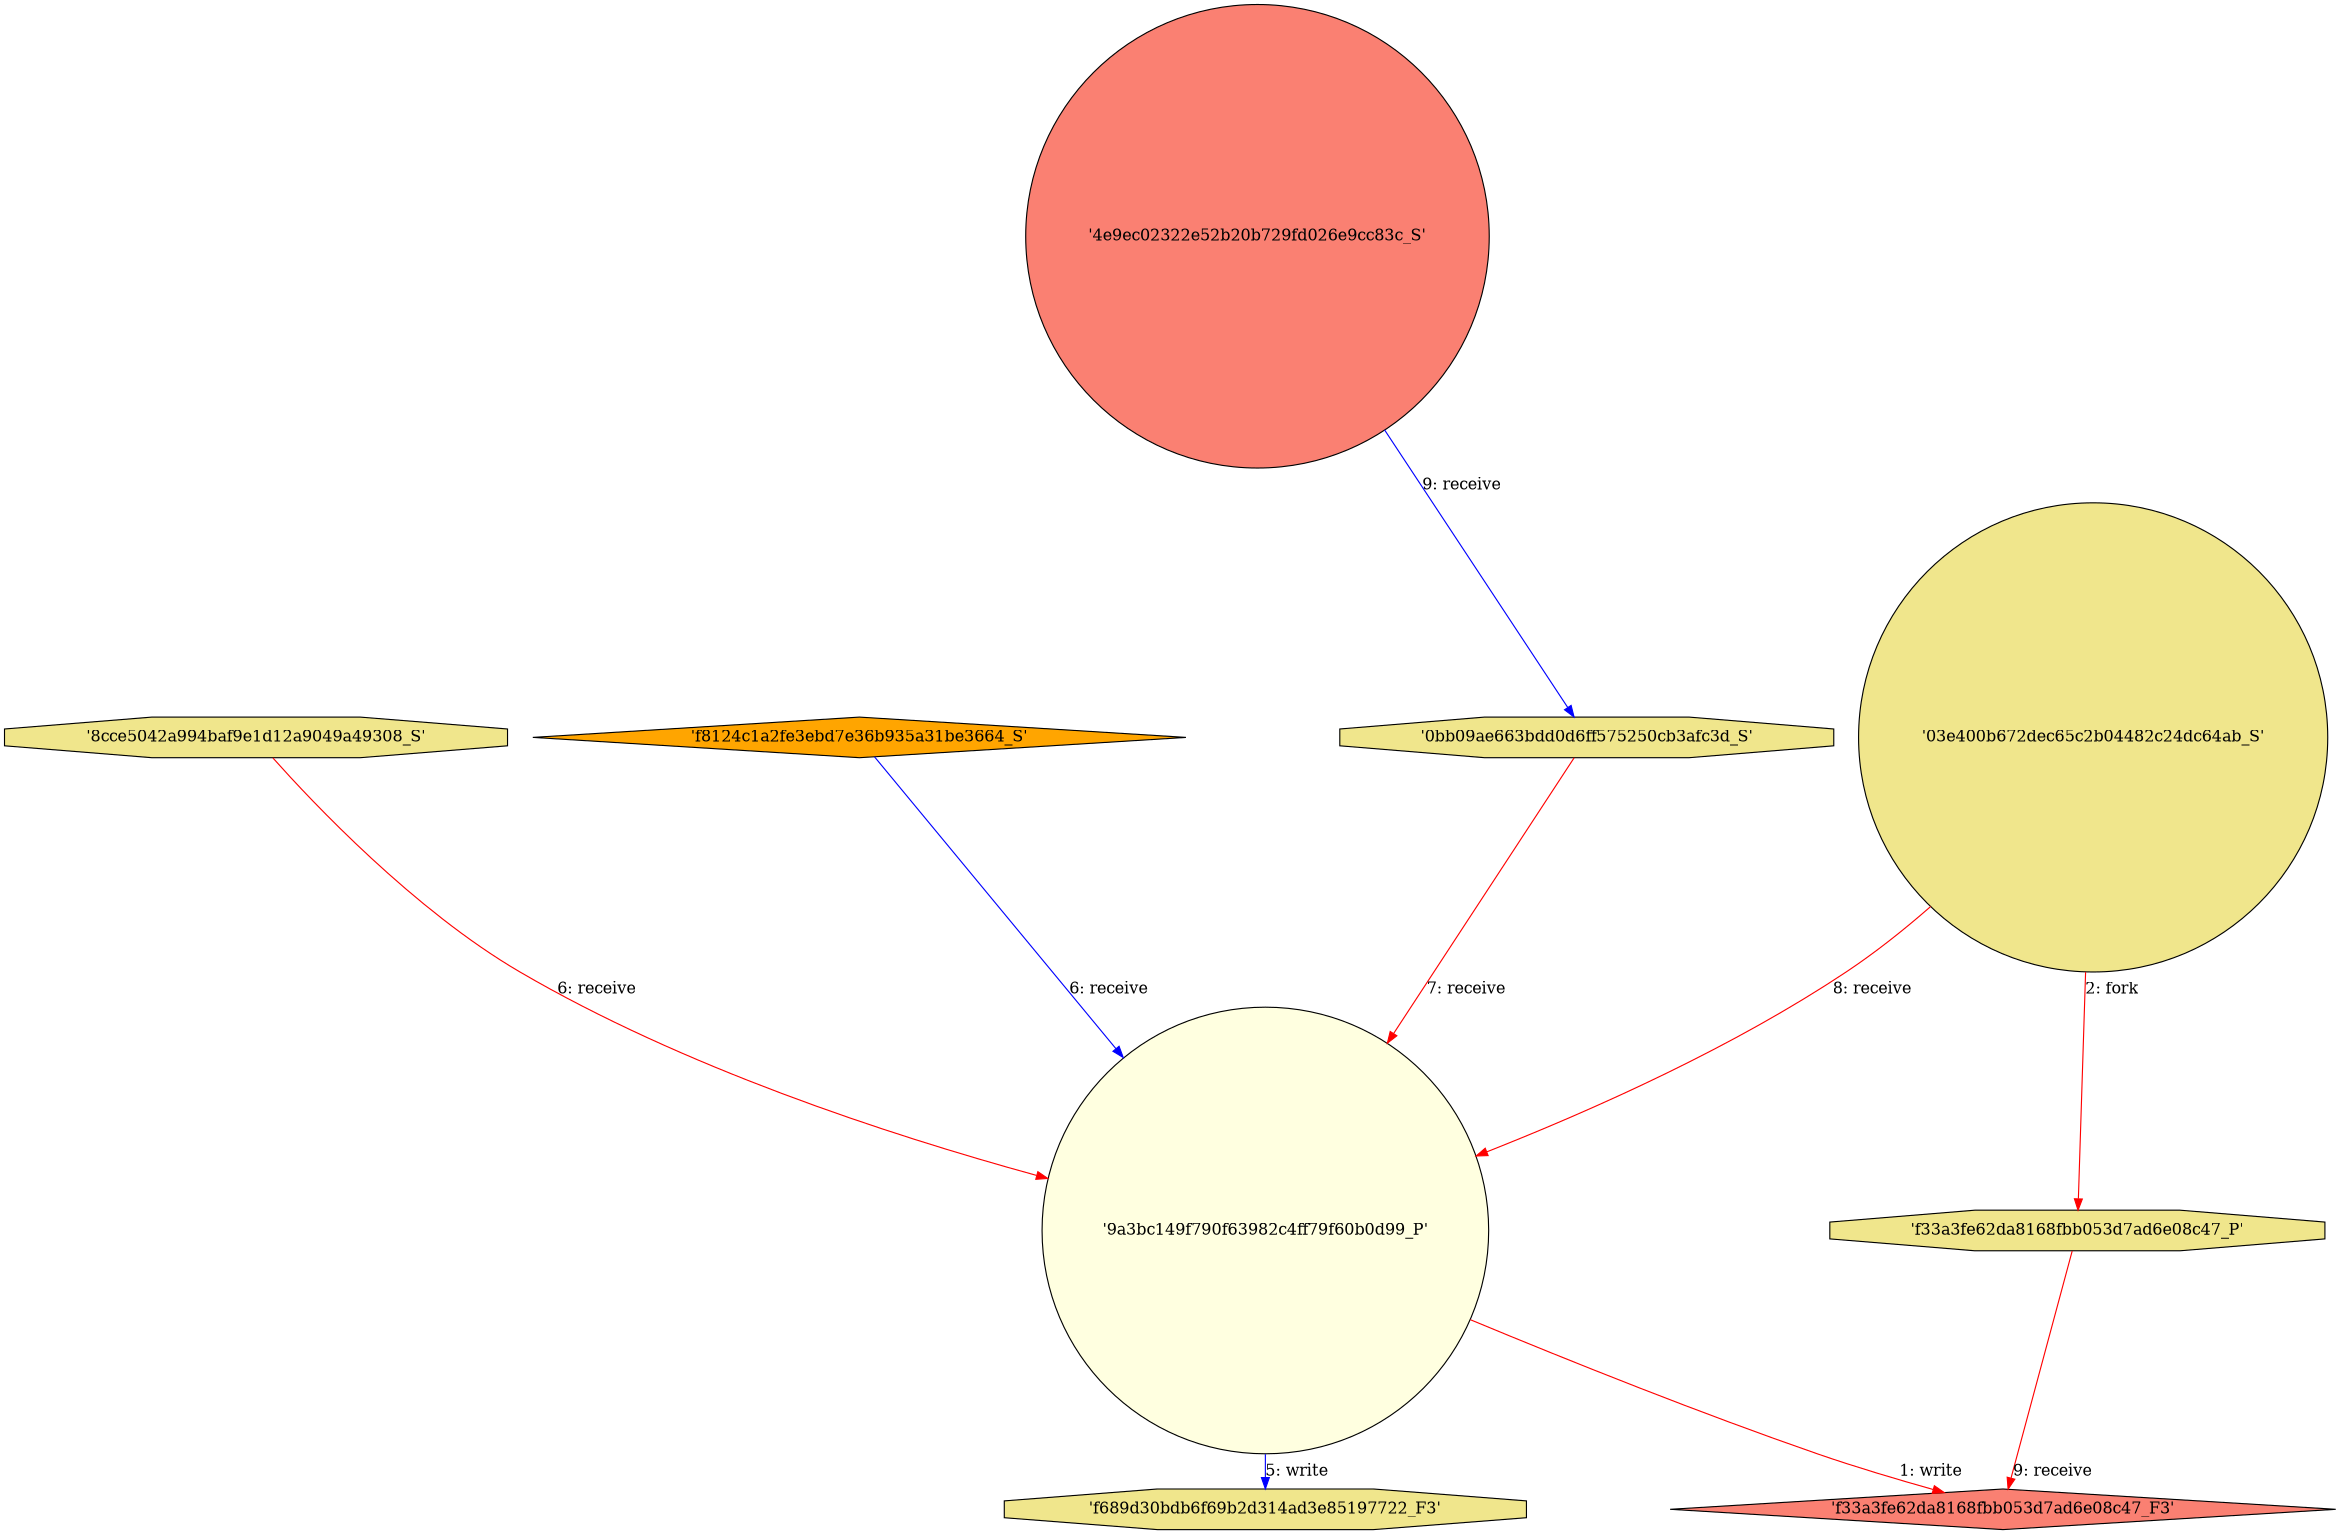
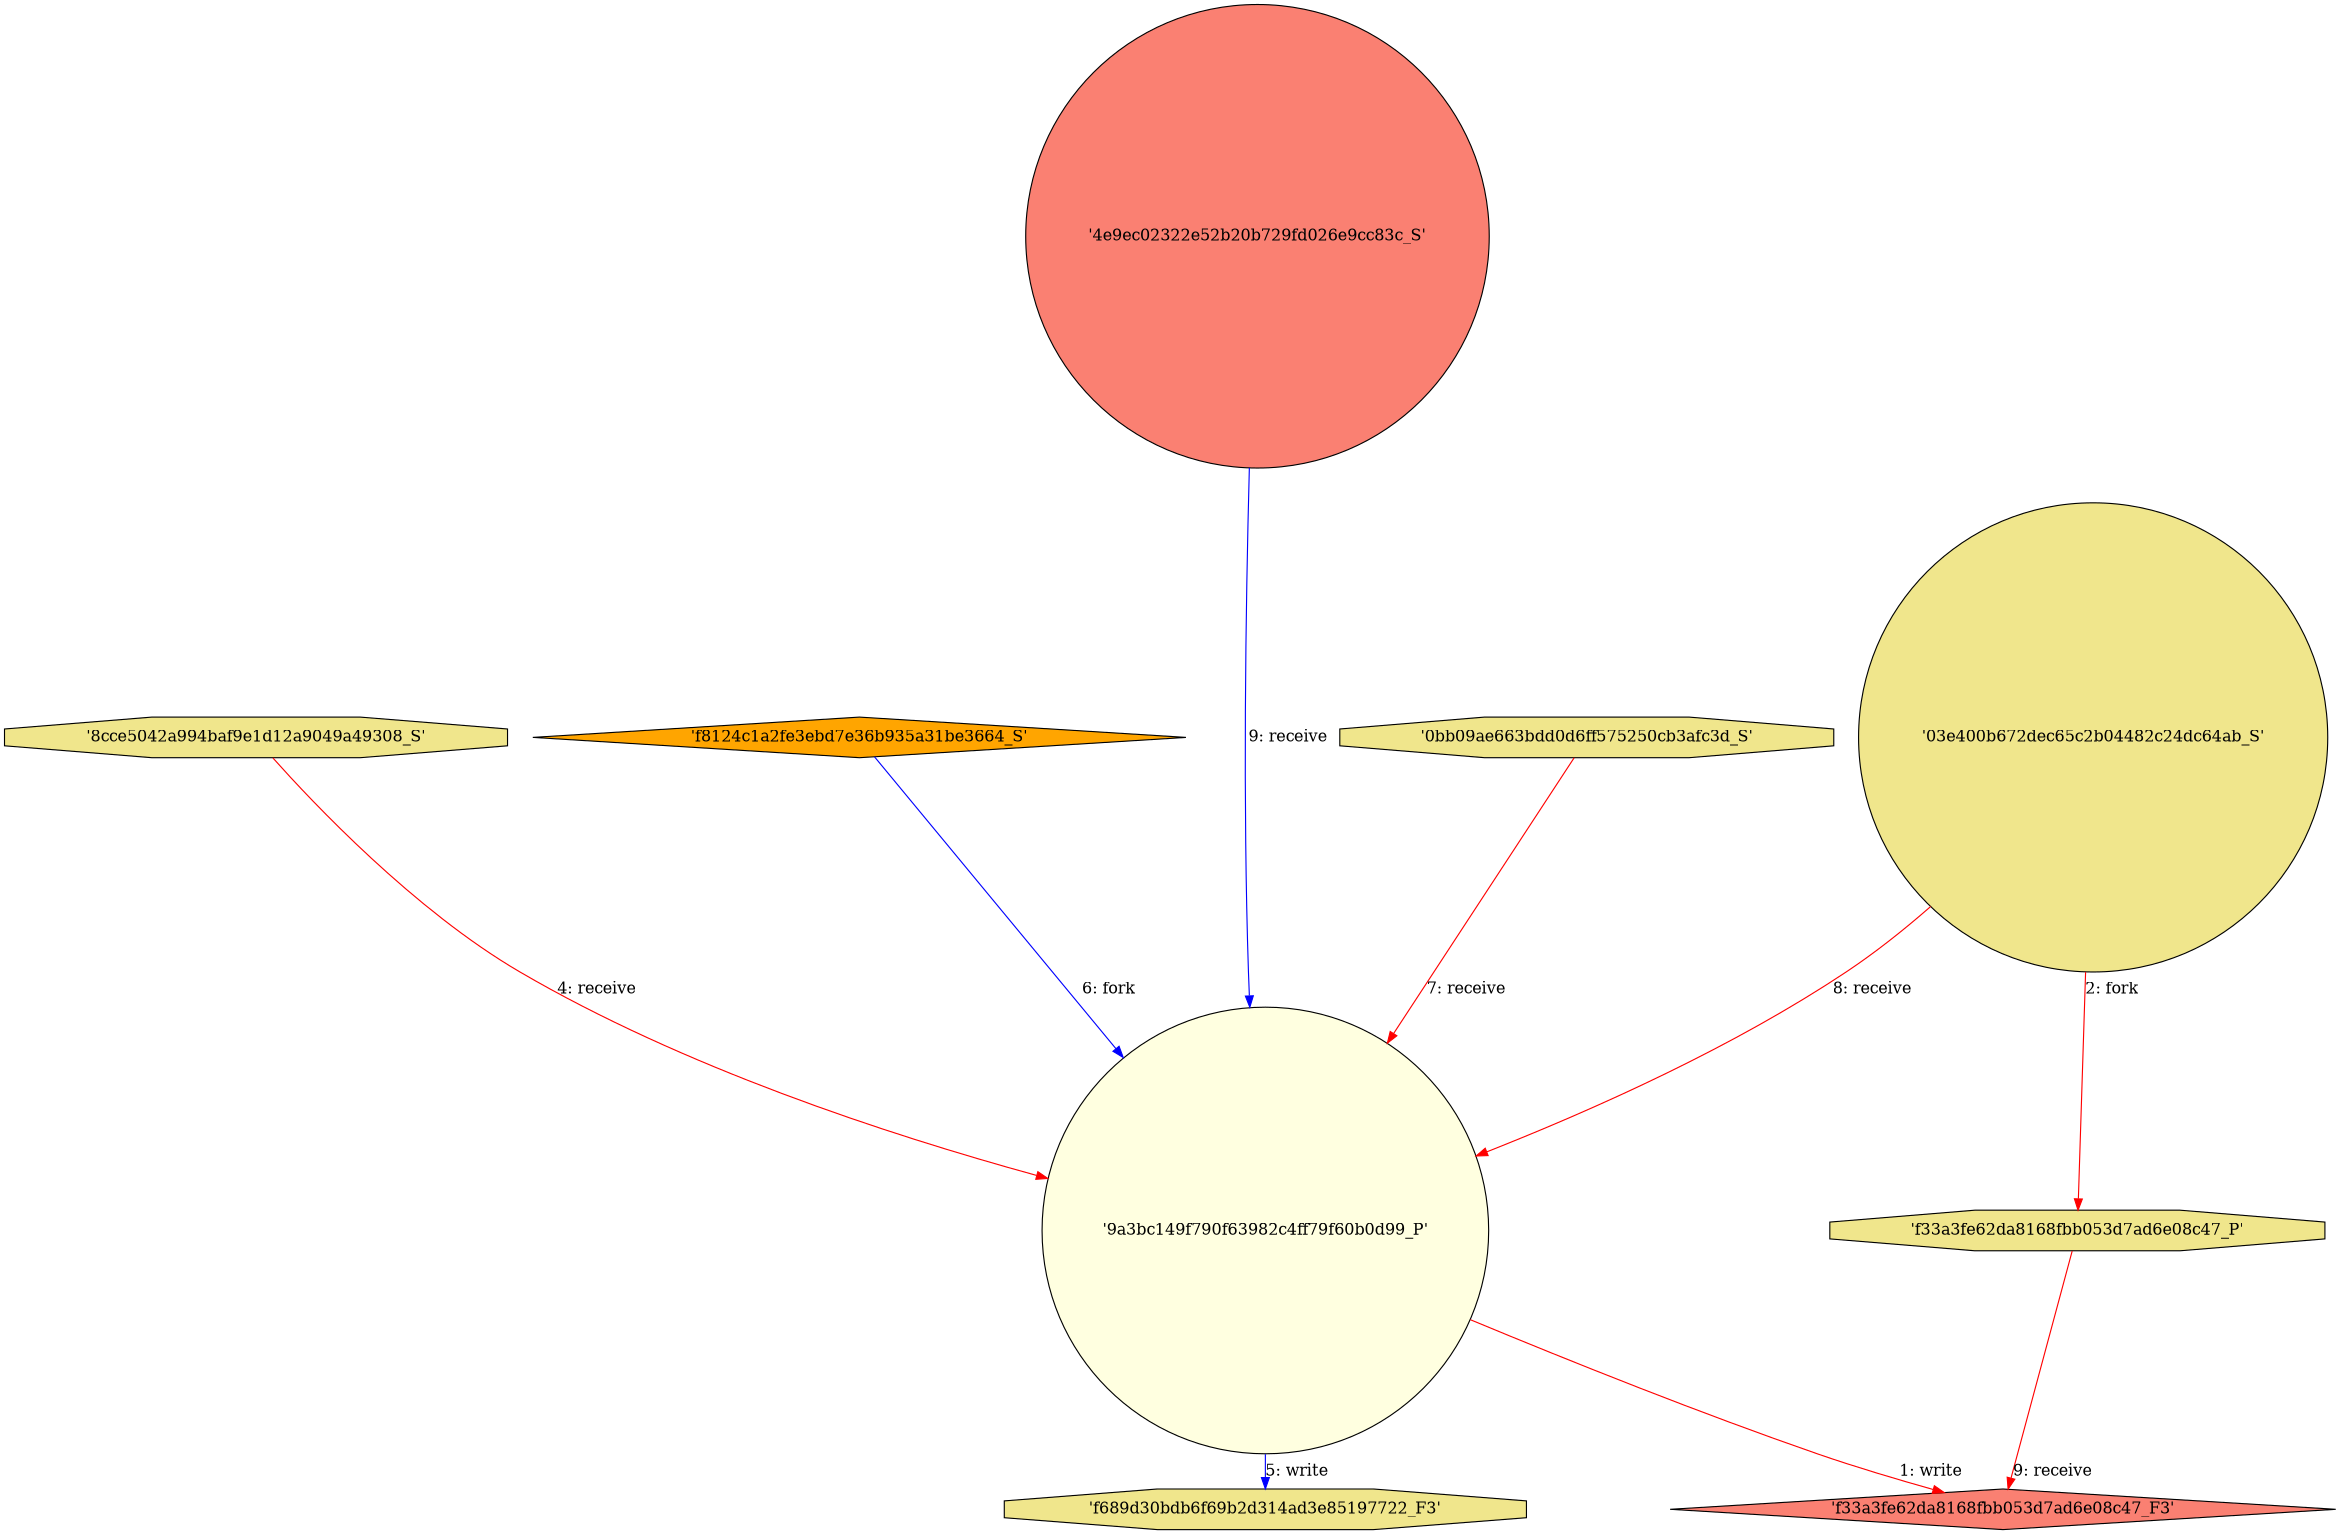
edge "'4e9ec02322e52b20b729fd026e9cc83c_S'" -> "'0bb09ae663bdd0d6ff575250cb3afc3d_S'": now "'4e9ec02322e52b20b729fd026e9cc83c_S'" -> "'9a3bc149f790f63982c4ff79f60b0d99_P'"
edge "'8cce5042a994baf9e1d12a9049a49308_S'" -> "'9a3bc149f790f63982c4ff79f60b0d99_P'": label "6: receive" -> "4: receive"
edge "'f8124c1a2fe3ebd7e36b935a31be3664_S'" -> "'9a3bc149f790f63982c4ff79f60b0d99_P'": label "6: receive" -> "6: fork"
